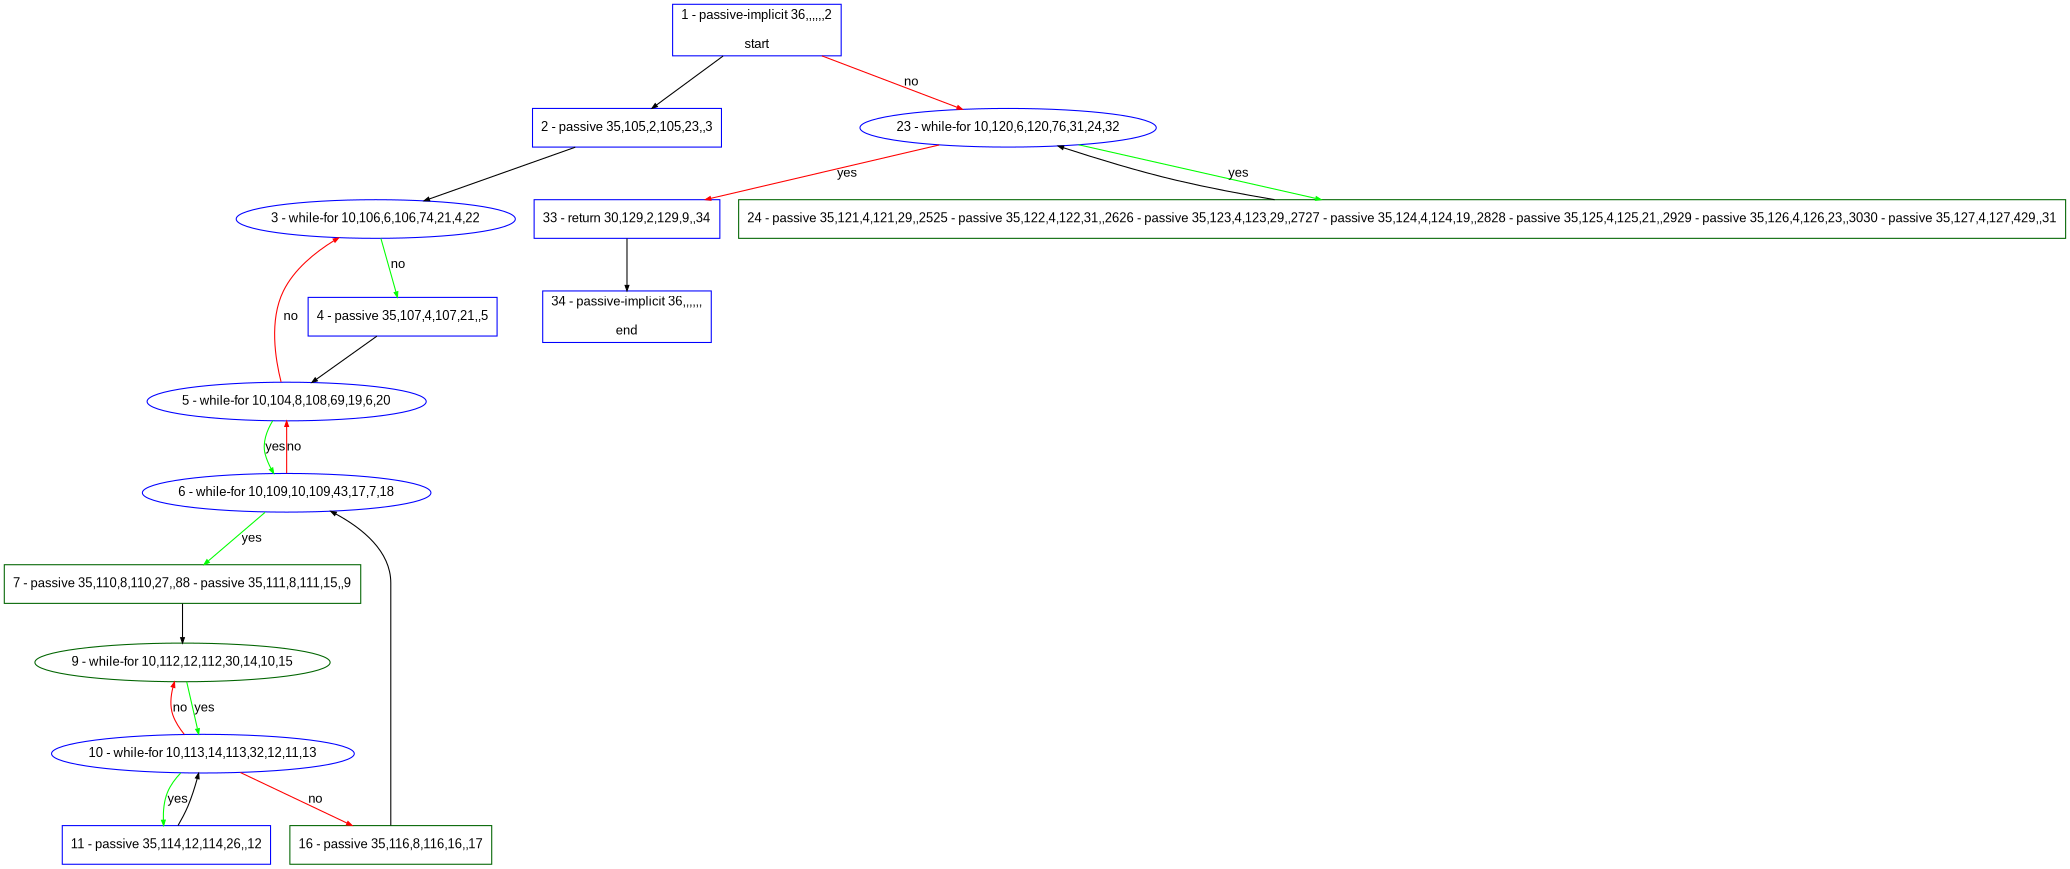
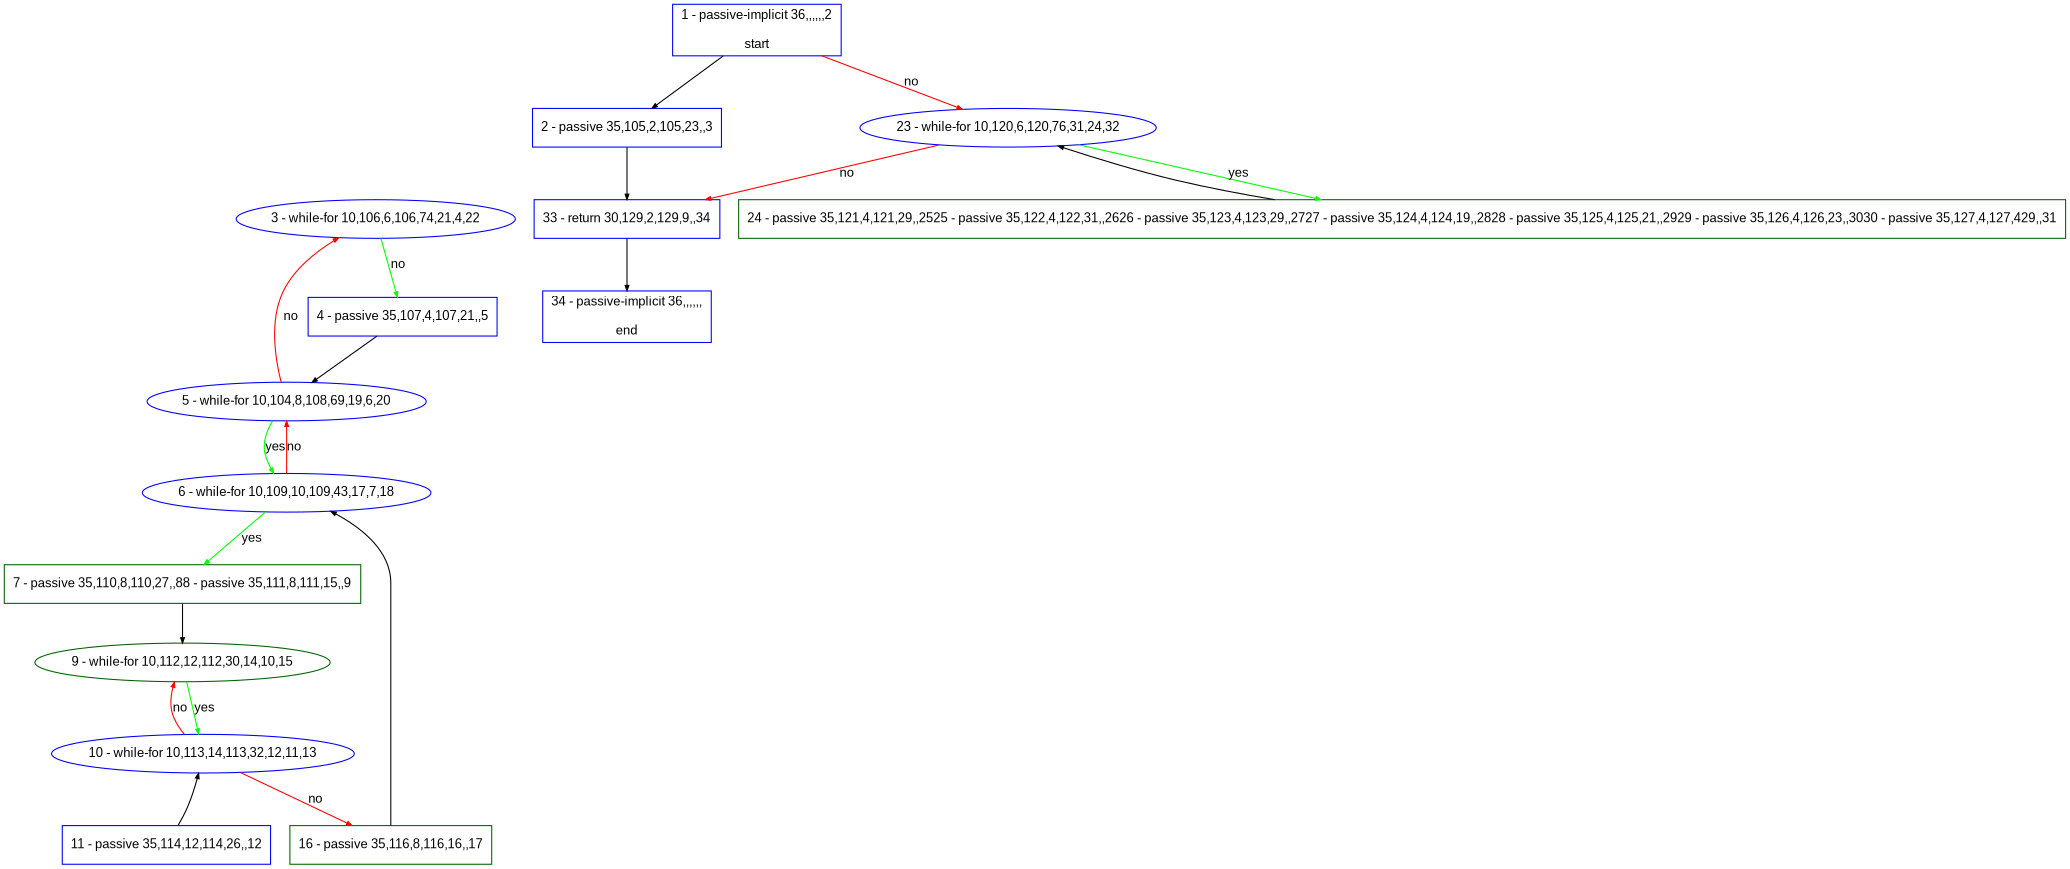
edge "2 - passive 35,105,2,105,23,,3" -> "3 - while-for 10,106,6,106,74,21,4,22": now "2 - passive 35,105,2,105,23,,3" -> "33 - return 30,129,2,129,9,,34"
edge "23 - while-for 10,120,6,120,76,31,24,32" -> "33 - return 30,129,2,129,9,,34": label "yes" -> "no"
edge "10 - while-for 10,113,14,113,32,12,11,13" -> "11 - passive 35,114,12,114,26,,12": removed, label "yes"
